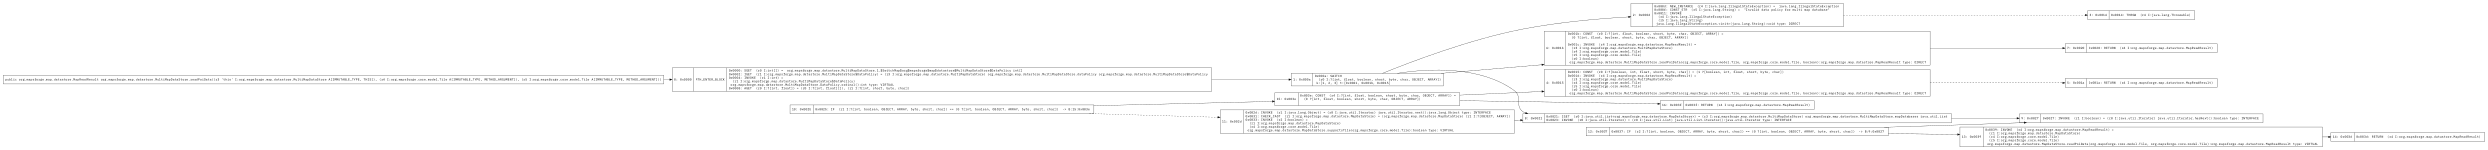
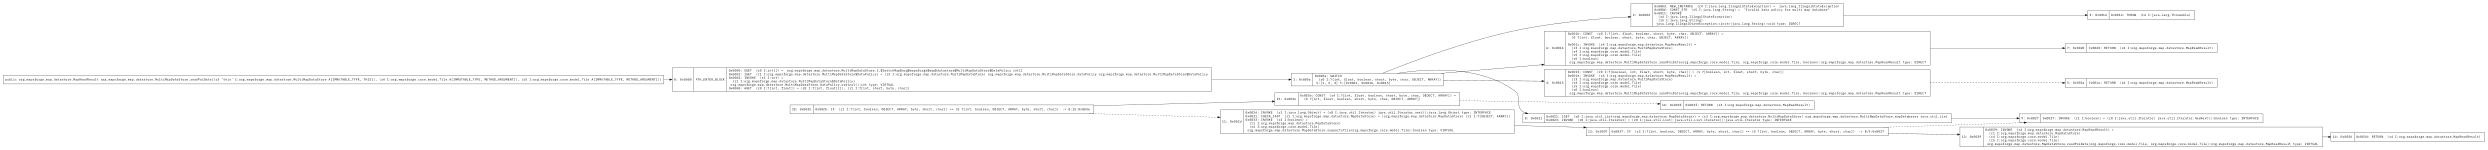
edge "2: 0x000d" -> "3: 0x0014": style dashed -> solid
edge "15: 0x003e" -> "4: 0x0015": now "1: 0x000a" -> "4: 0x0015"
edge "15: 0x003e" -> "16: 0x003f": style solid -> dashed
edge "11: 0x002d" -> "8: 0x0021": now "11: 0x002d" -> "12: 0x0037"
edge "12: 0x0037" -> "9: 0x0027": style solid -> dashed
